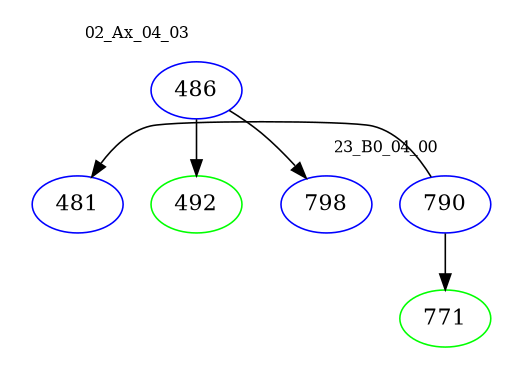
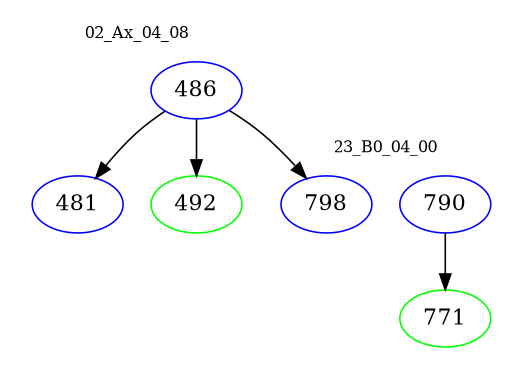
cluster "02_Ax_04_03": label "02_Ax_04_03" -> "02_Ax_04_08"
edge "790" -> "481": now "486" -> "481"
